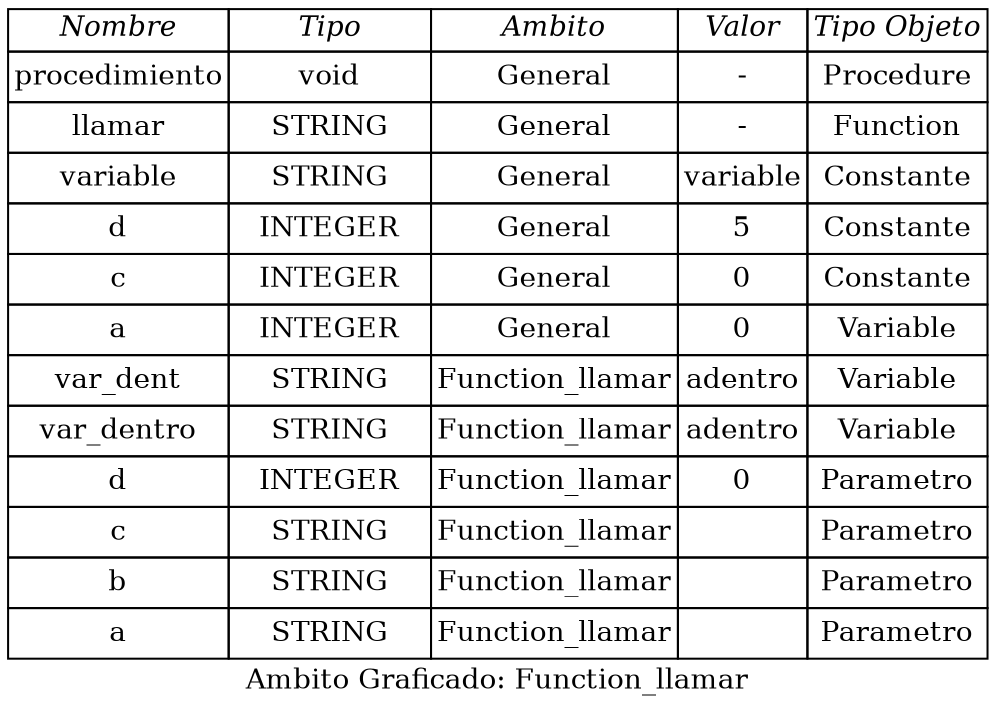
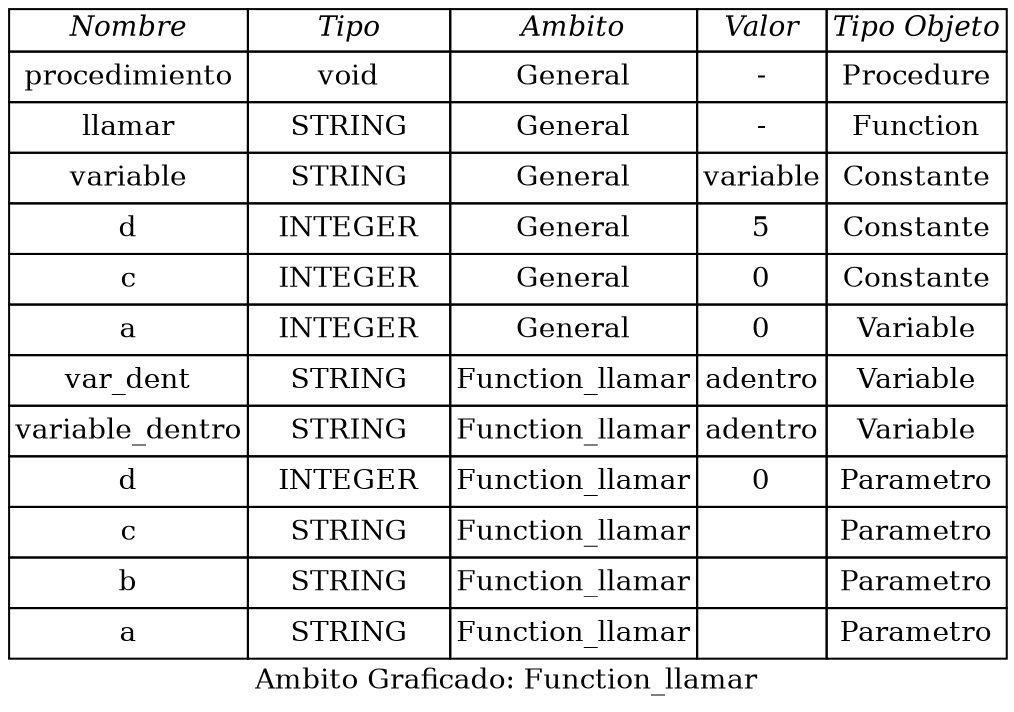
node "Nombre": text "var_dentro" -> "variable_dentro"
